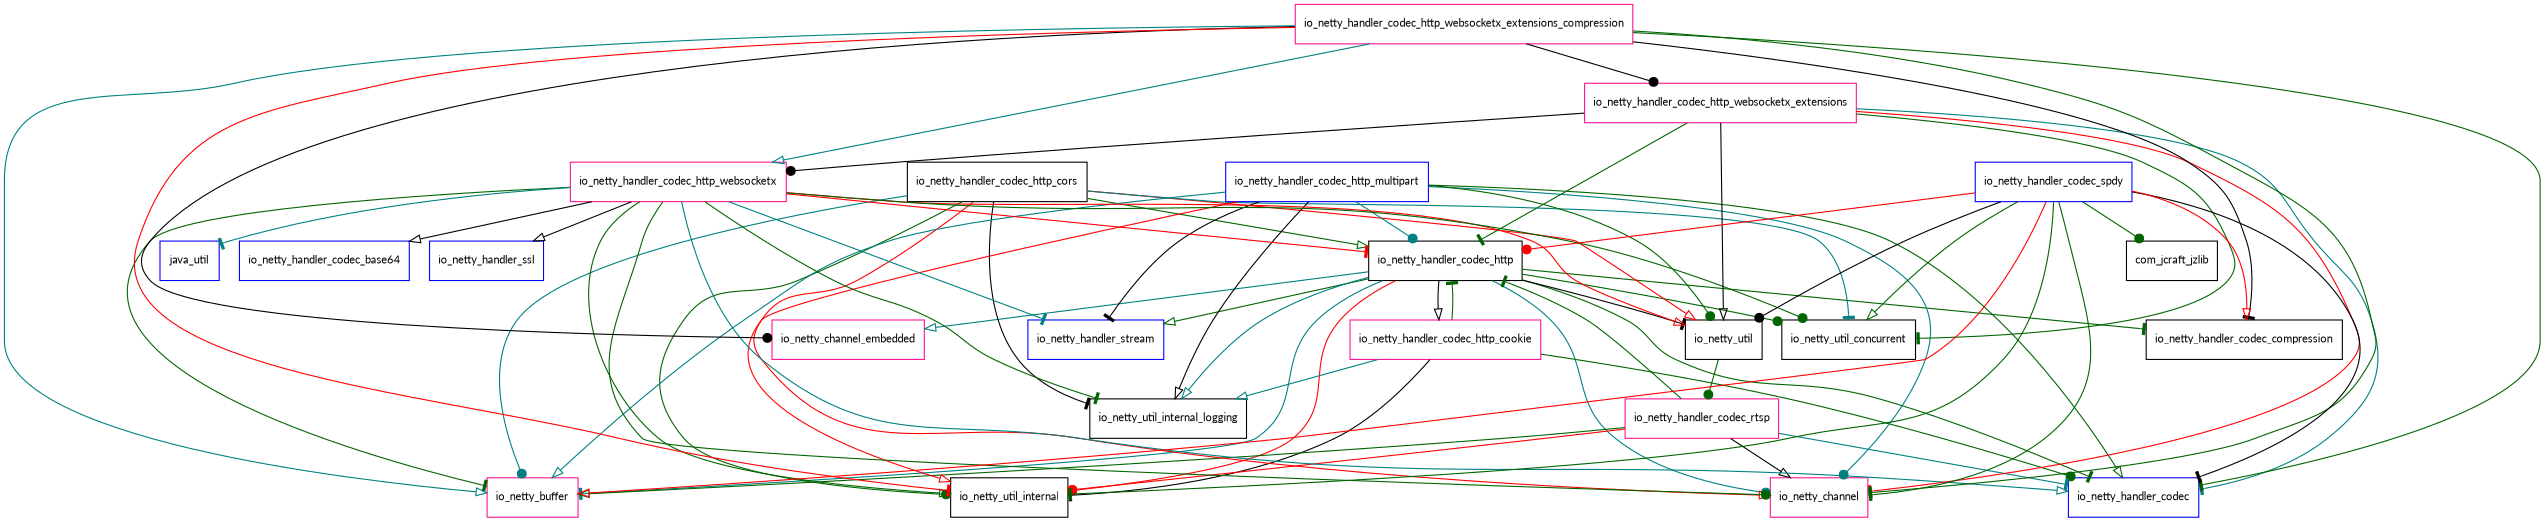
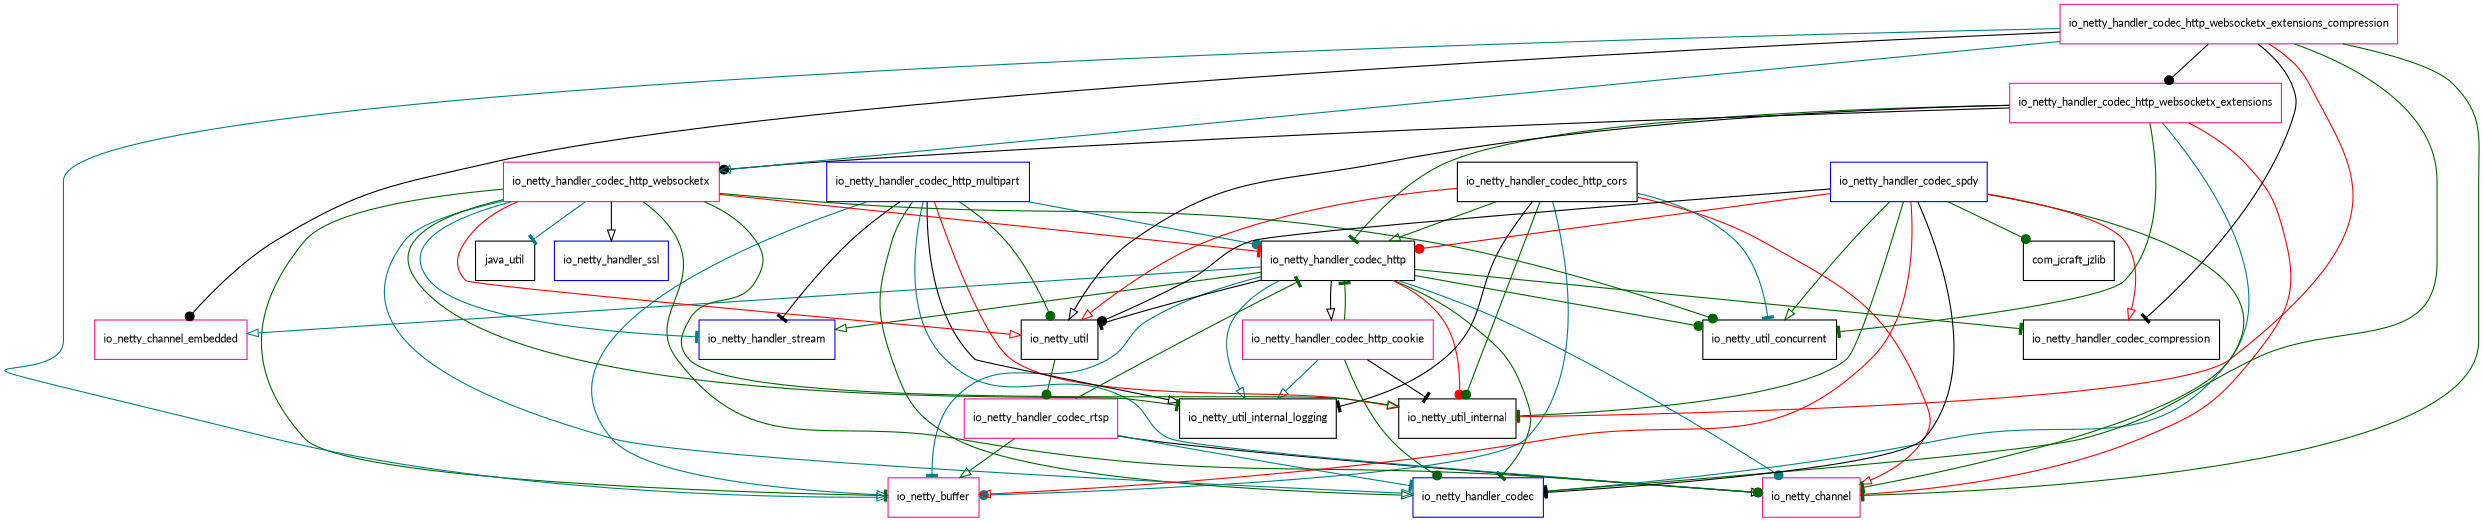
node "java_util": color blue -> black
node "io_netty_handler_codec_base64": removed
edge "io_netty_handler_codec_rtsp" -> "io_netty_util_internal": removed
